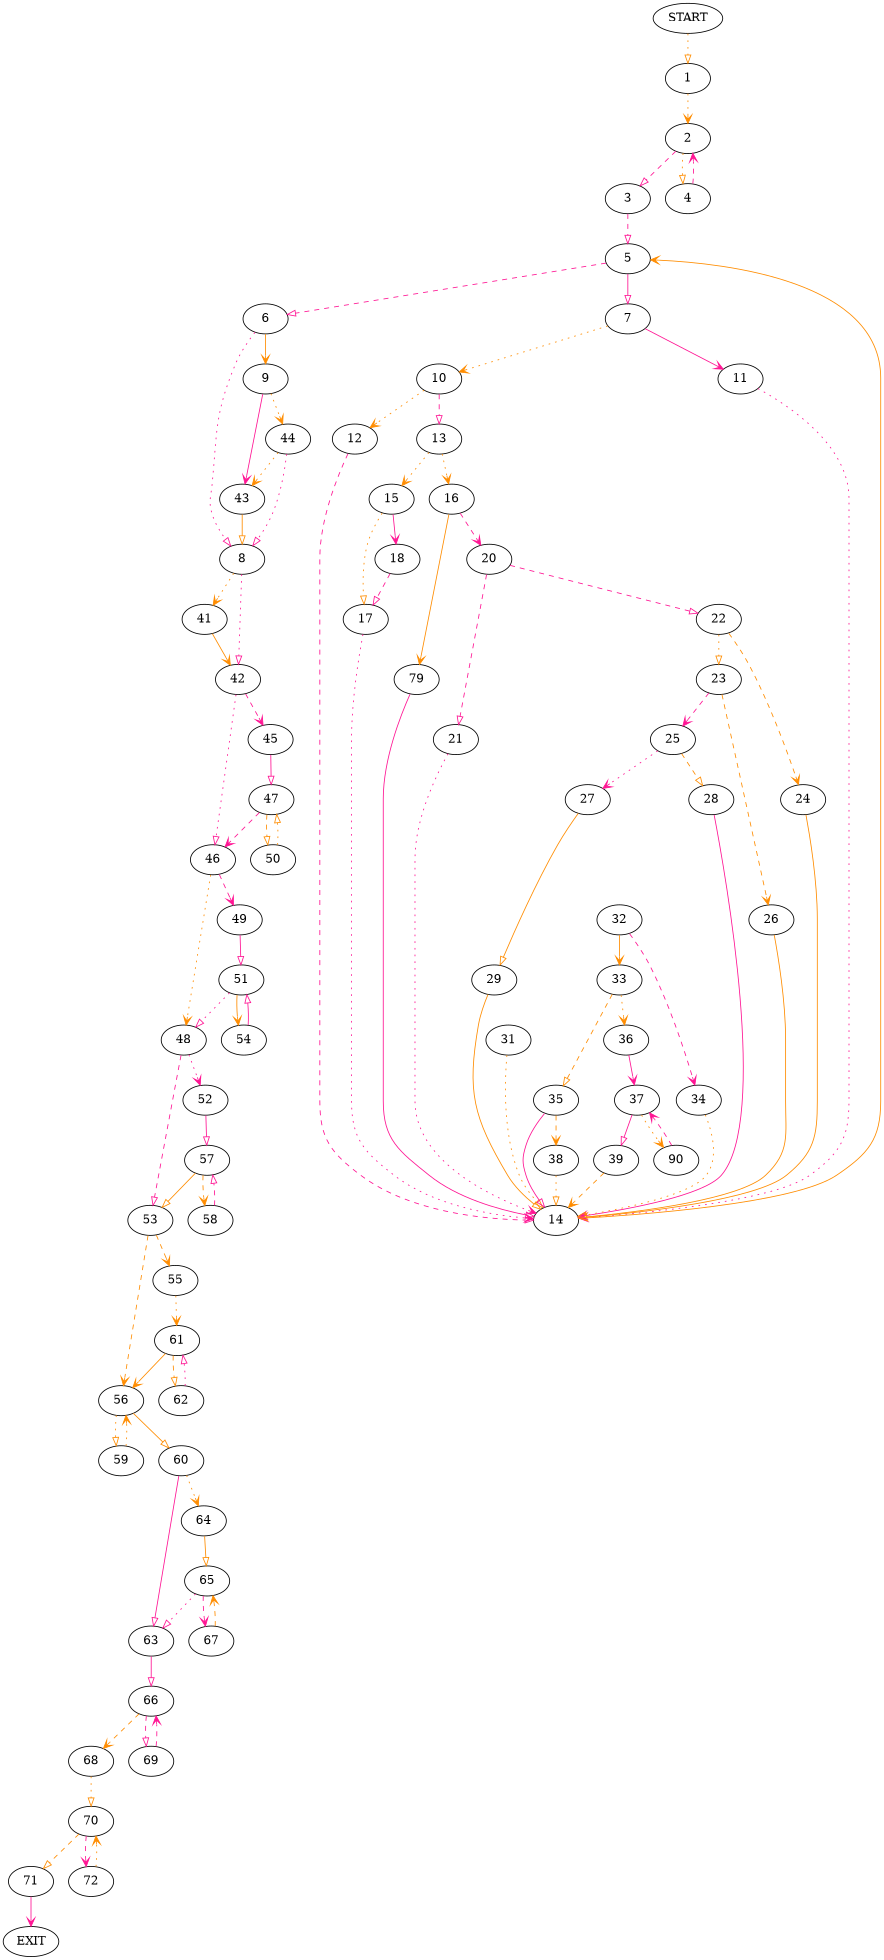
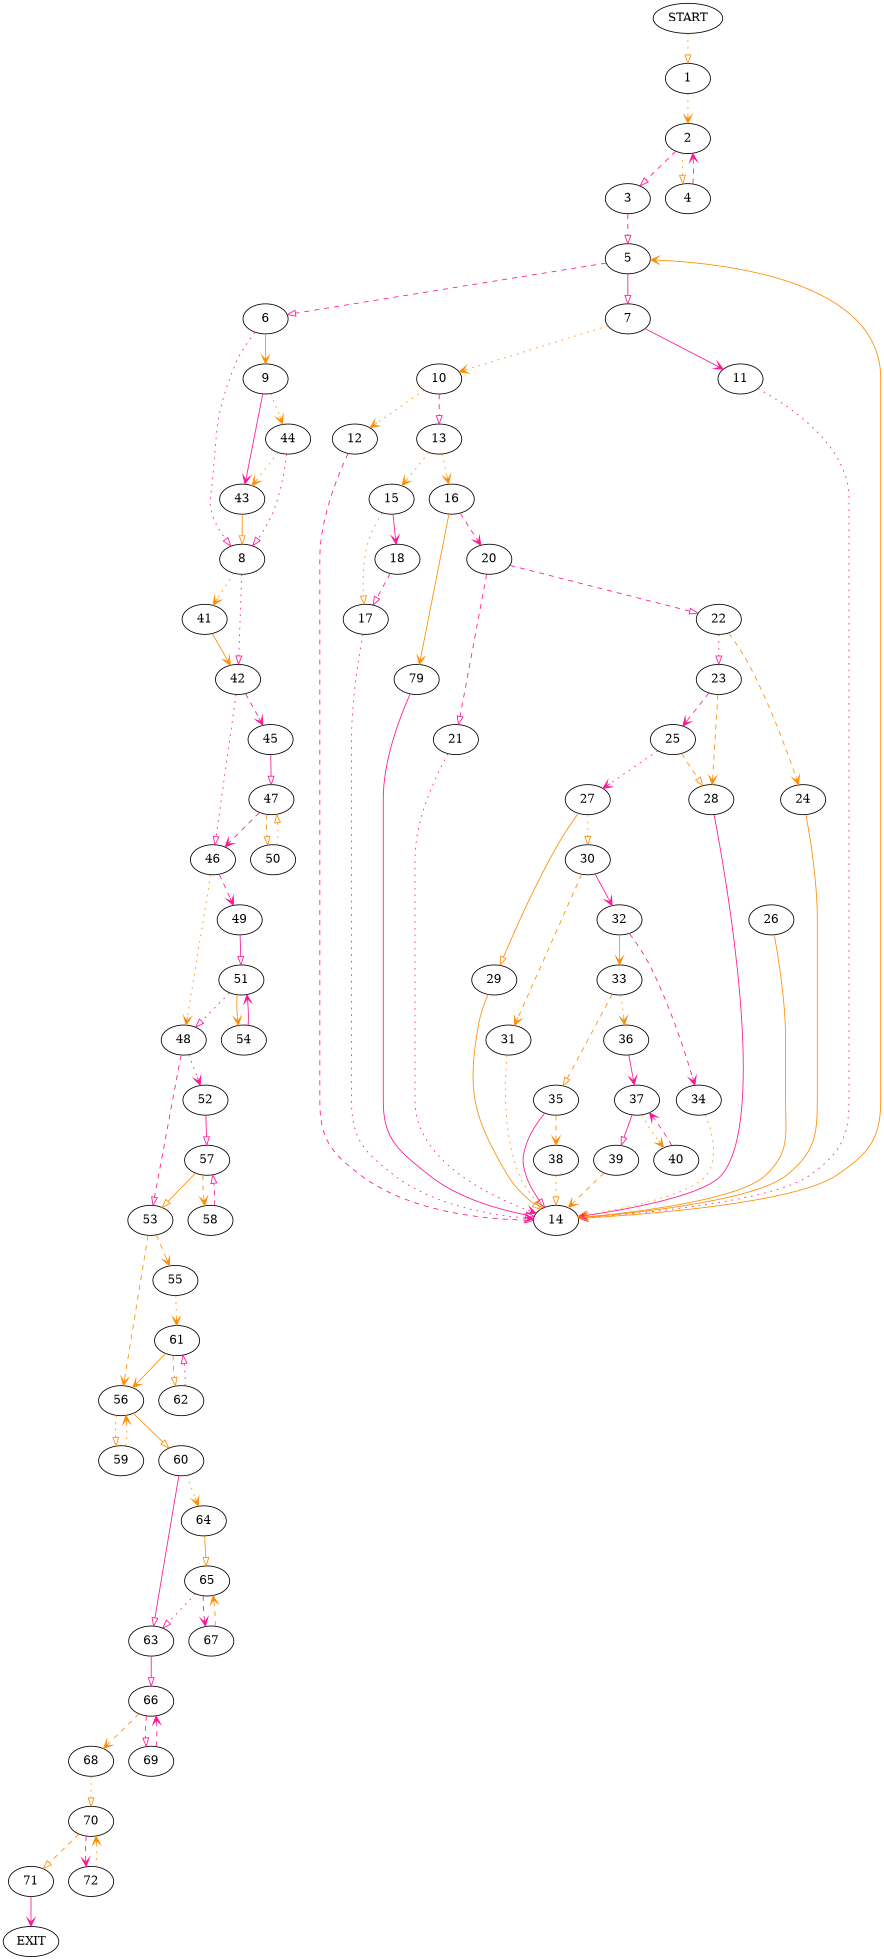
edge "22" -> "23": color darkorange -> deeppink
edge "23" -> "26": now "23" -> "28"
node "30": added
edge "54" -> "51": arrowhead onormal -> vee
node "90": label "90" -> "40"
